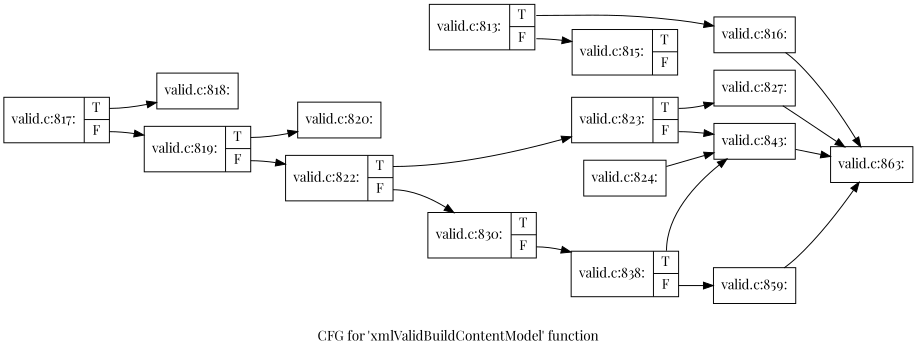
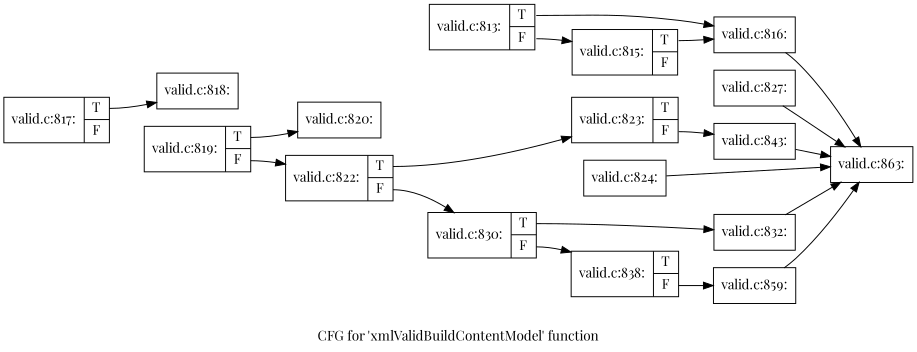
edge "valid.c:815:" -> "valid.c:816:": added
edge "valid.c:823:" -> "valid.c:827:": removed
edge "valid.c:817:" -> "valid.c:819:": removed
edge "valid.c:824:" -> "valid.c:843:": now "valid.c:824:" -> "valid.c:863:"
edge "valid.c:838:" -> "valid.c:843:": removed
node "valid.c:832:": added
